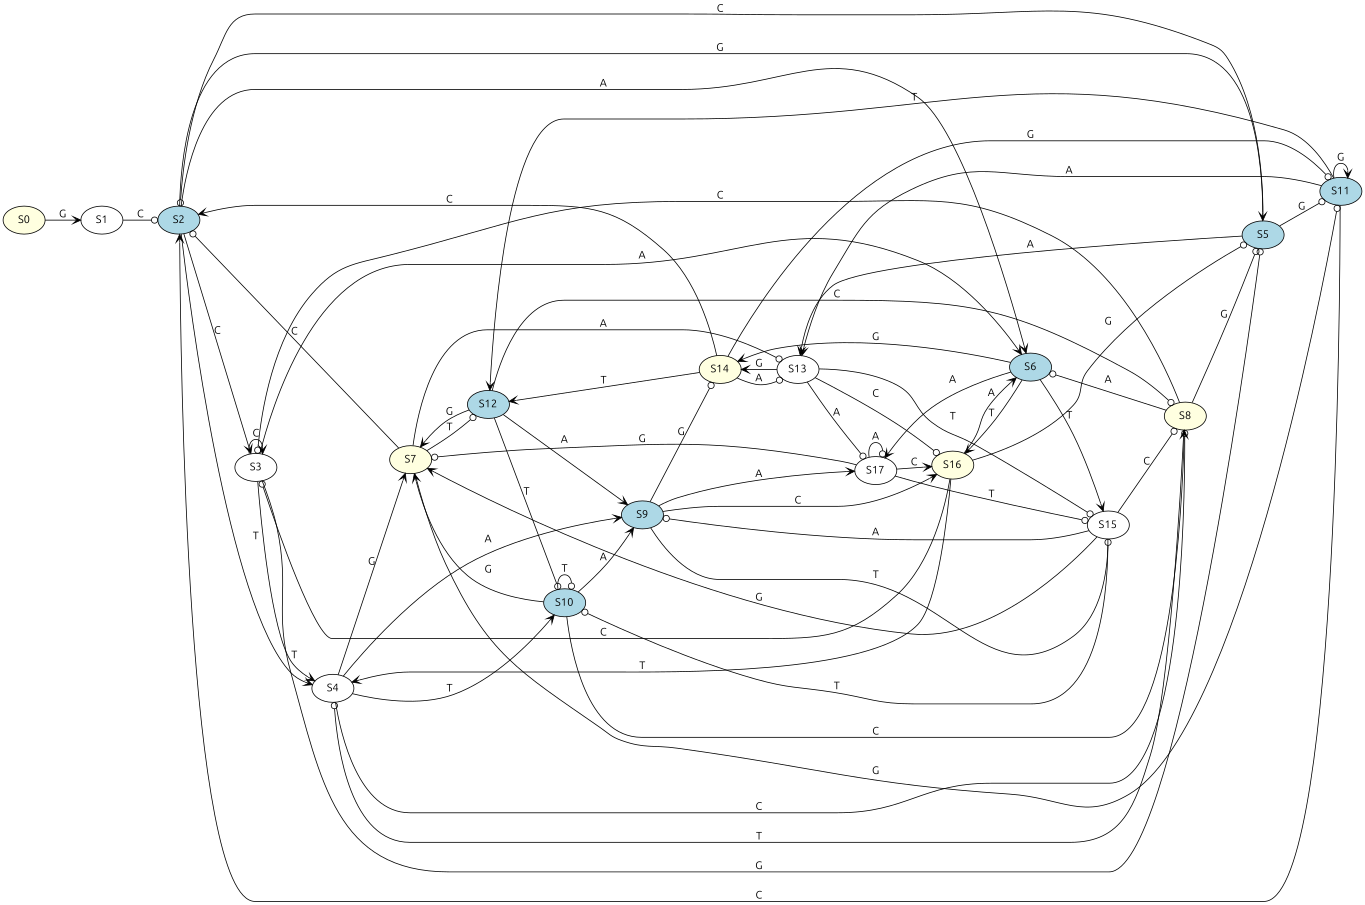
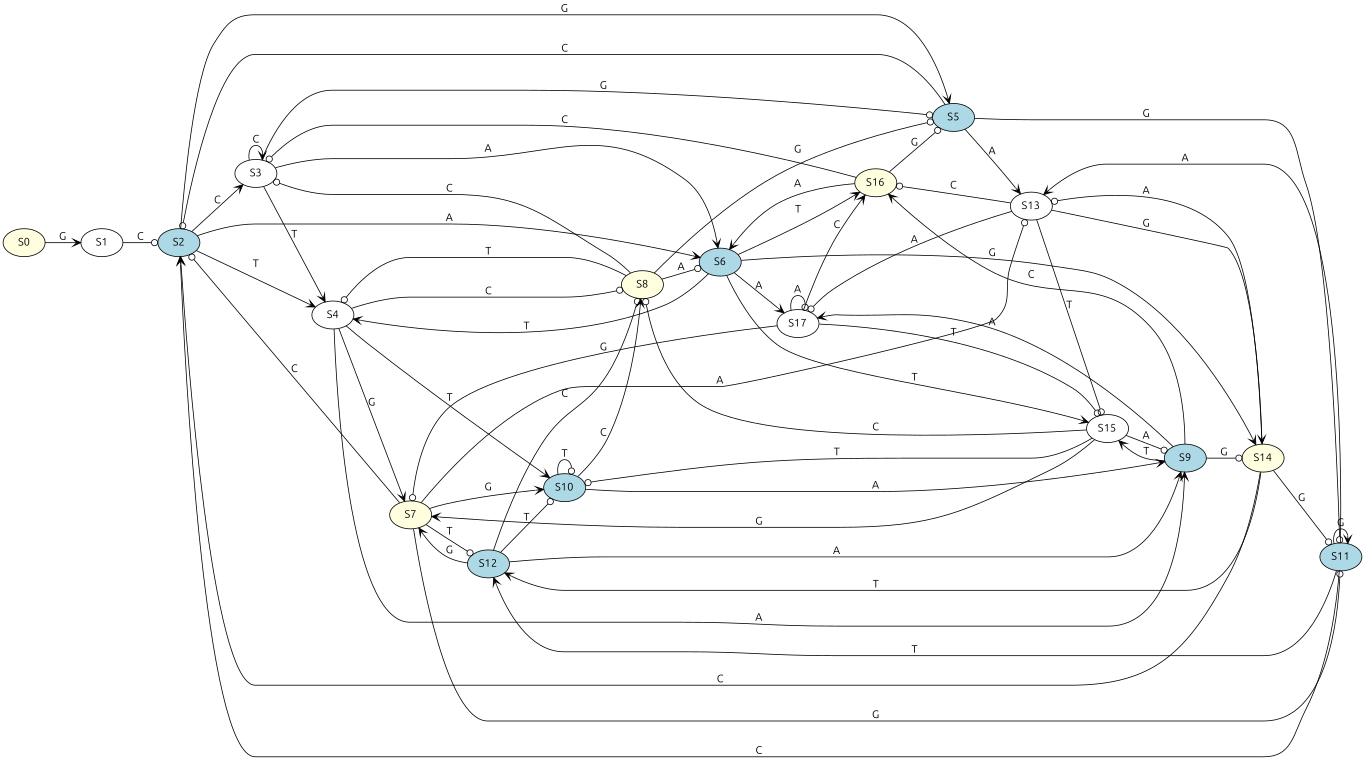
edge "S10" -> "S7": reversed
edge "S9" -> "S15": arrowhead odot -> vee
edge "S16" -> "S4": now "S6" -> "S4"
